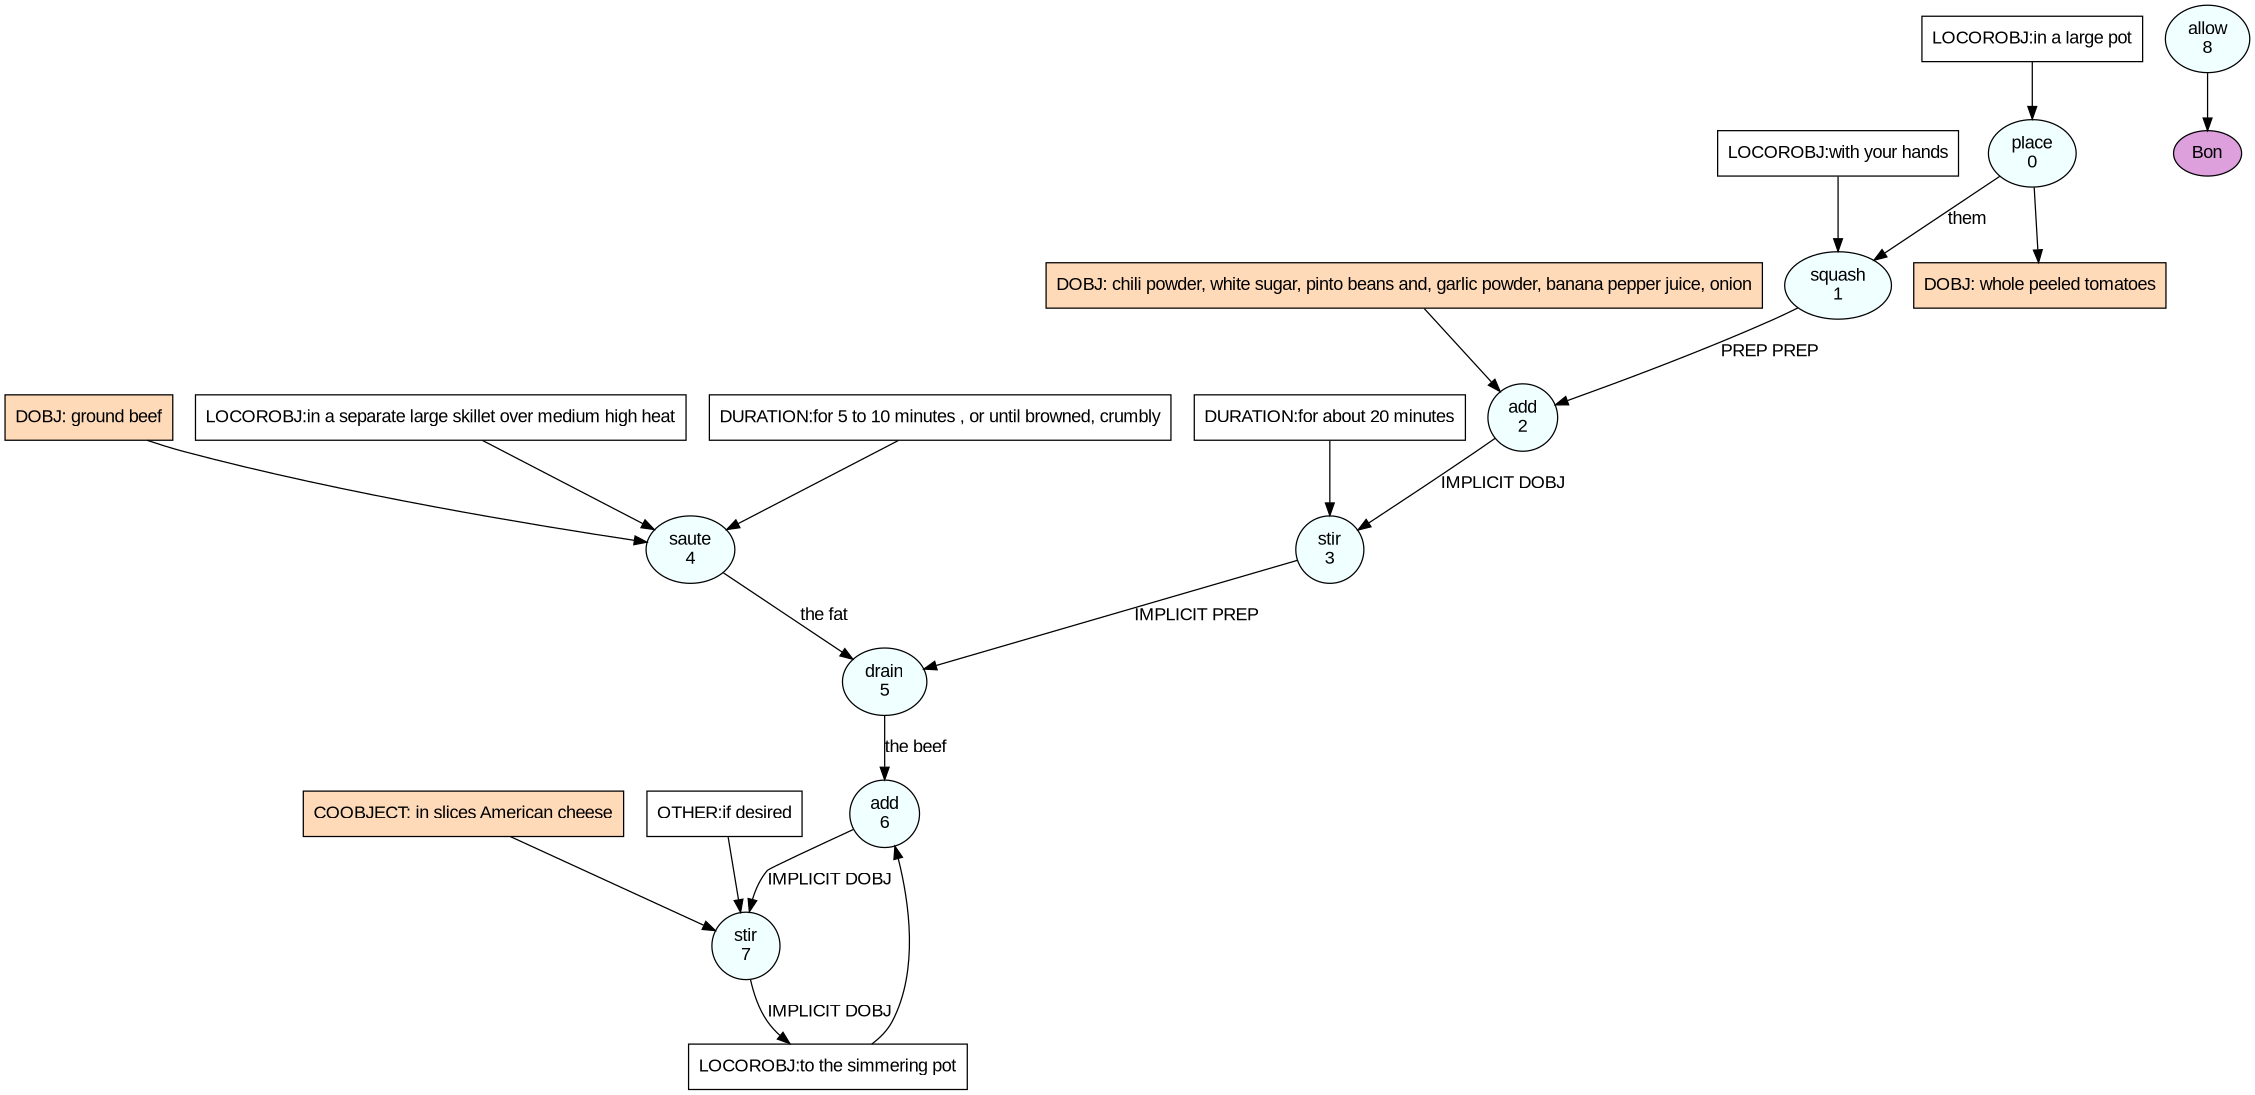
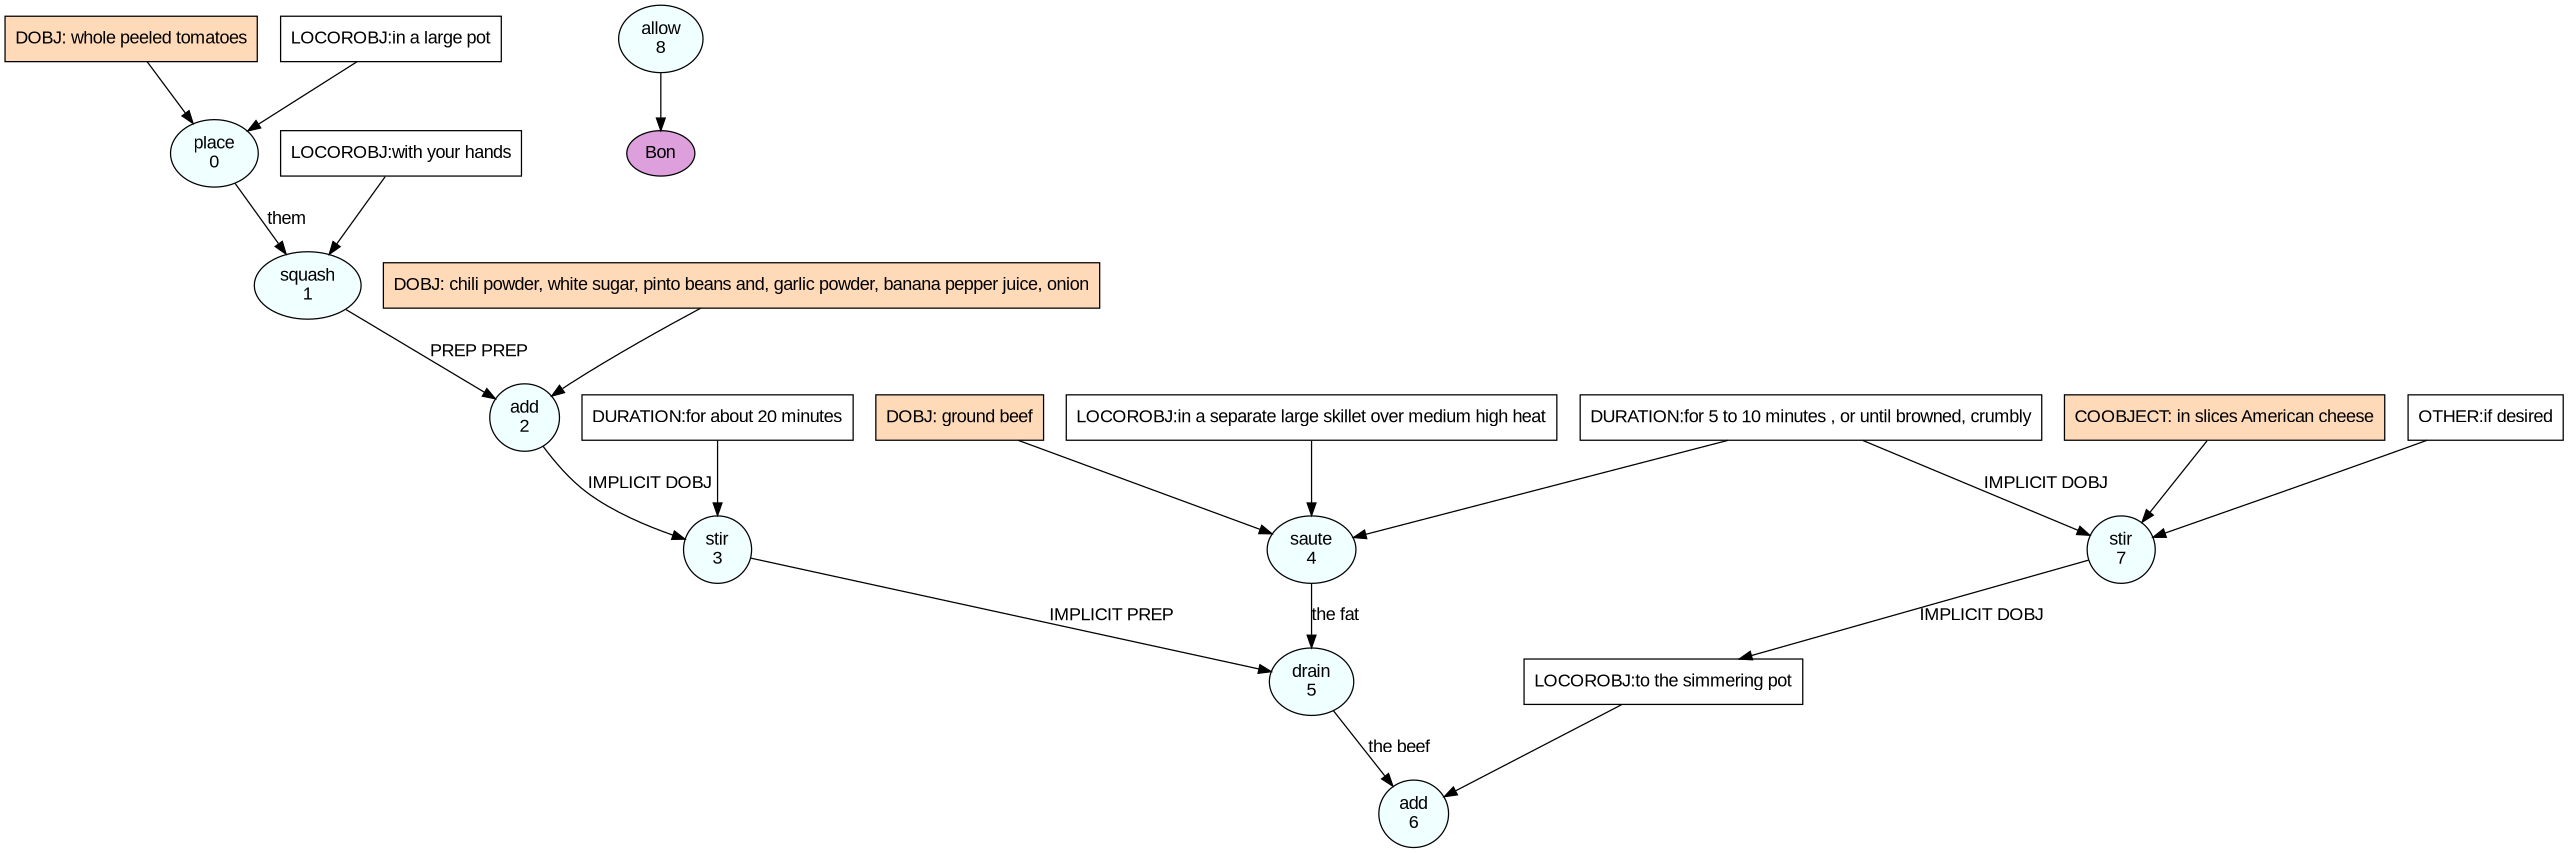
edge "place 0" -> "DOBJ: whole peeled tomatoes": reversed
edge "add 6" -> "stir 7": now "DURATION:for 5 to 10 minutes , or until browned, crumbly" -> "stir 7"
